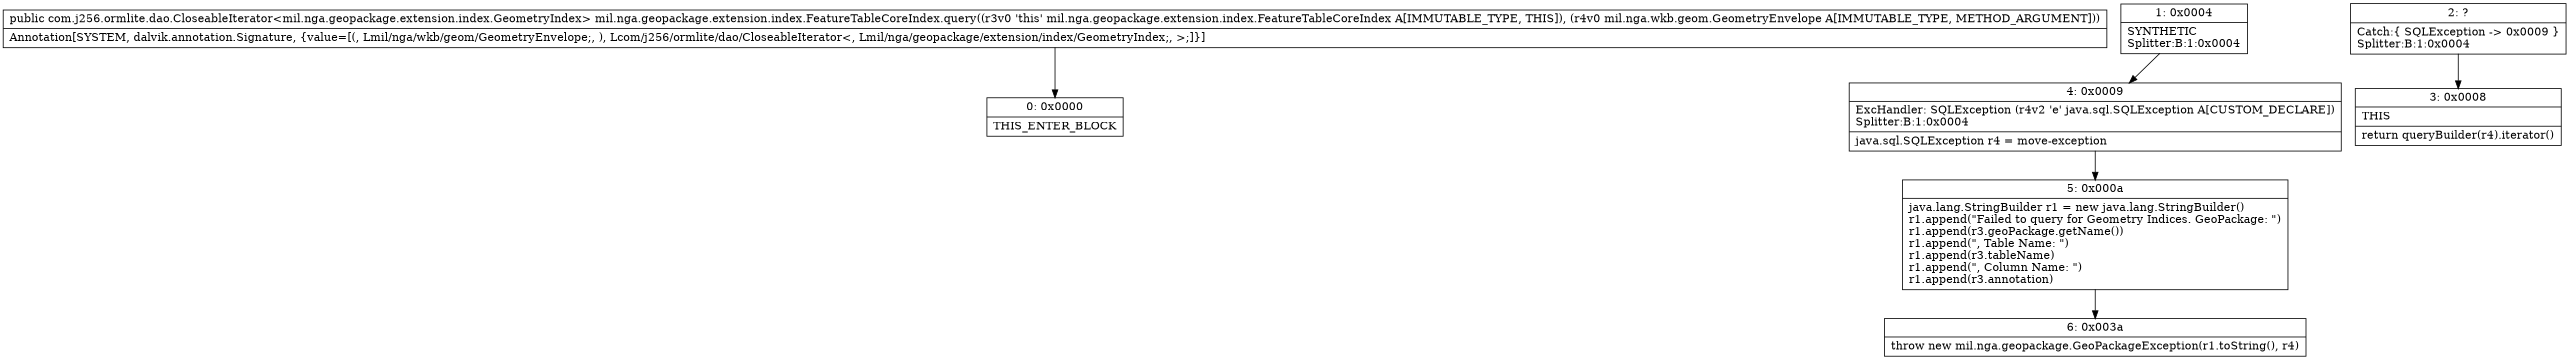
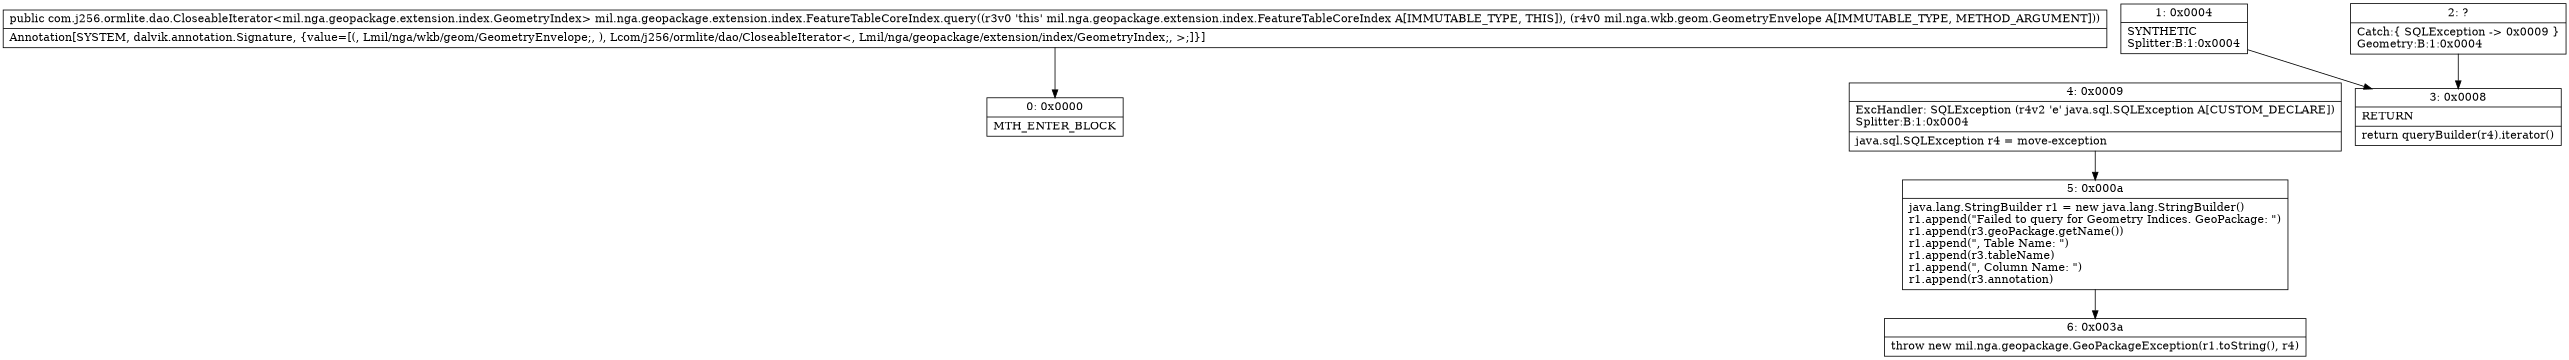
node "2: ?": text "Splitter:B:1:0x0004" -> "Geometry:B:1:0x0004"
edge "1: 0x0004" -> "4: 0x0009": now "1: 0x0004" -> "3: 0x0008"
node "3: 0x0008": text "THIS" -> "RETURN"
node "0: 0x0000": text "THIS_ENTER_BLOCK" -> "MTH_ENTER_BLOCK"
